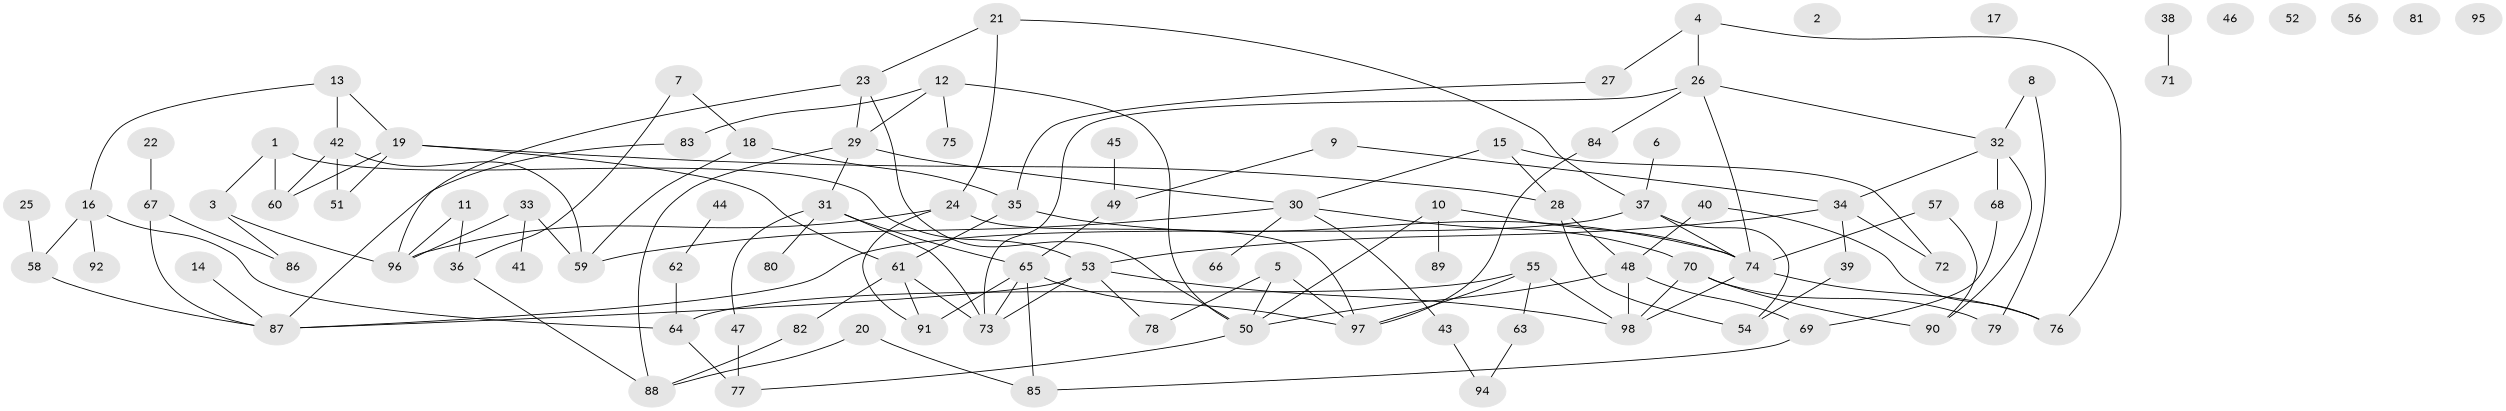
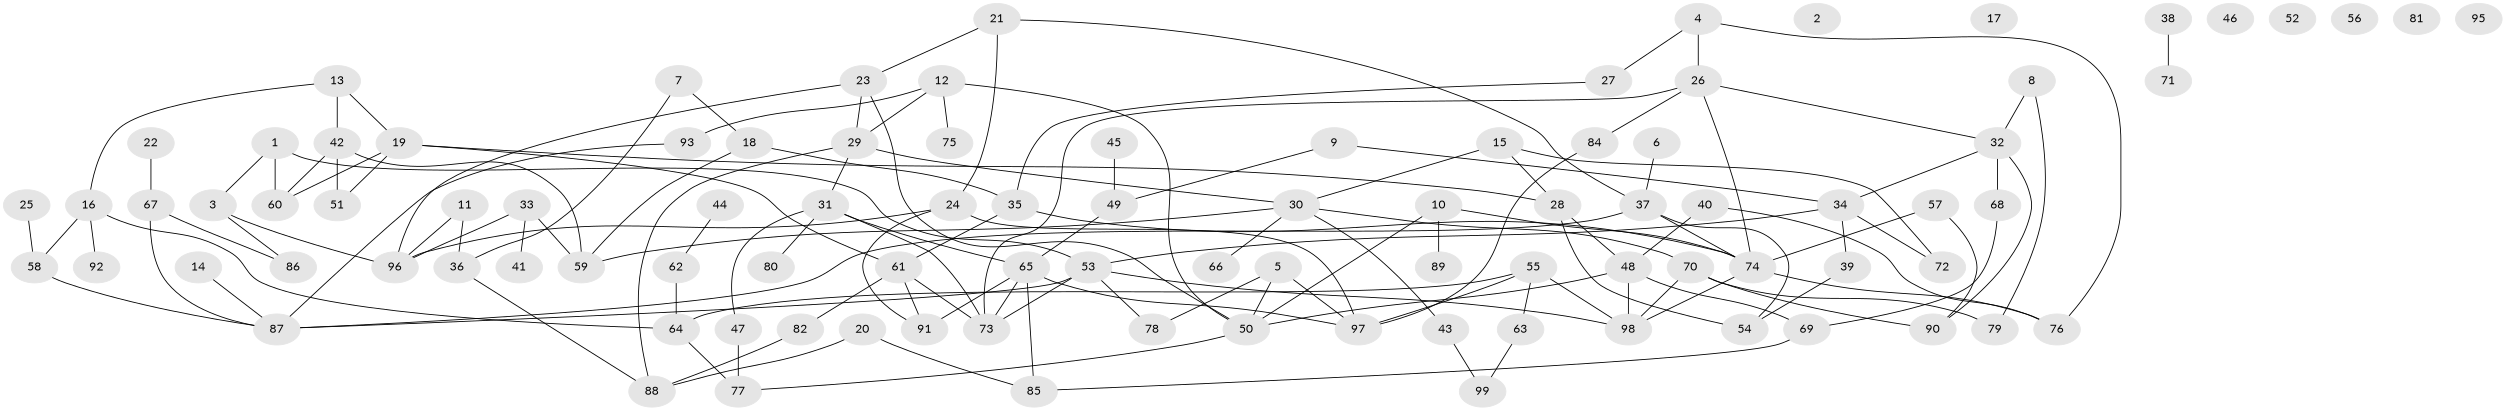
node "83": label "83" -> "93"
node "94": label "94" -> "99"
